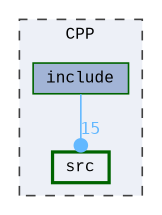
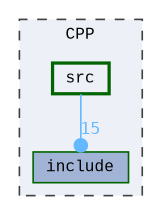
edge "include" -> "src": reversed
